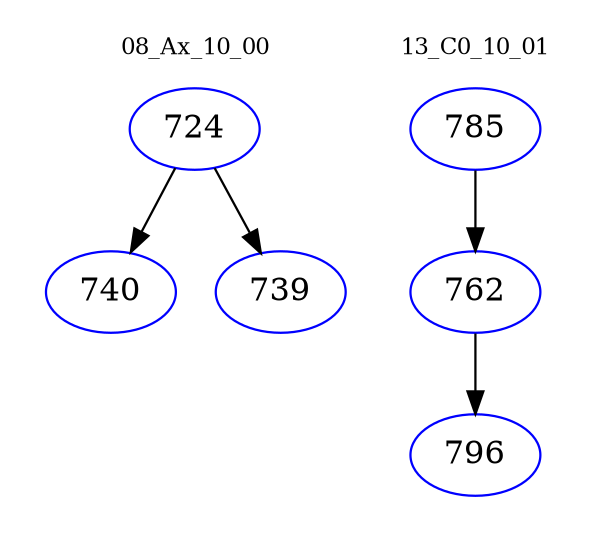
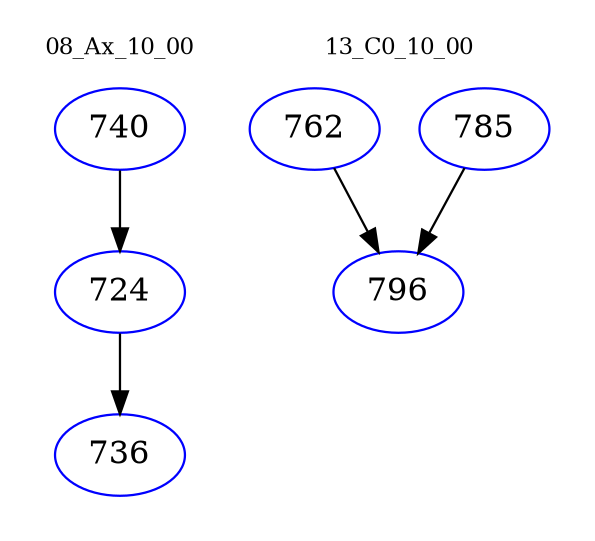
cluster "13_C0_10_01": label "13_C0_10_01" -> "13_C0_10_00"
edge "785" -> "762": now "785" -> "796"
edge "724" -> "740": reversed
node "739": label "739" -> "736"
